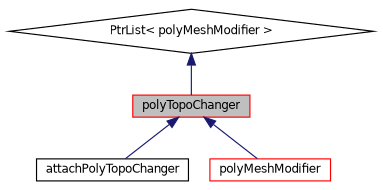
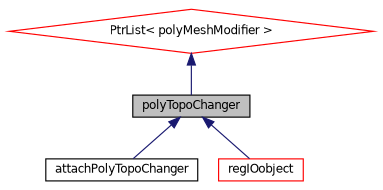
node "PtrList< polyMeshModifier >": color black -> red
node "polyTopoChanger": color red -> black
node "polyMeshModifier": label "polyMeshModifier" -> "regIOobject"
